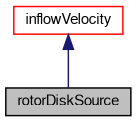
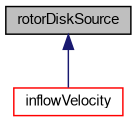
edge "rotorDiskSource" -> "inflowVelocity": reversed
